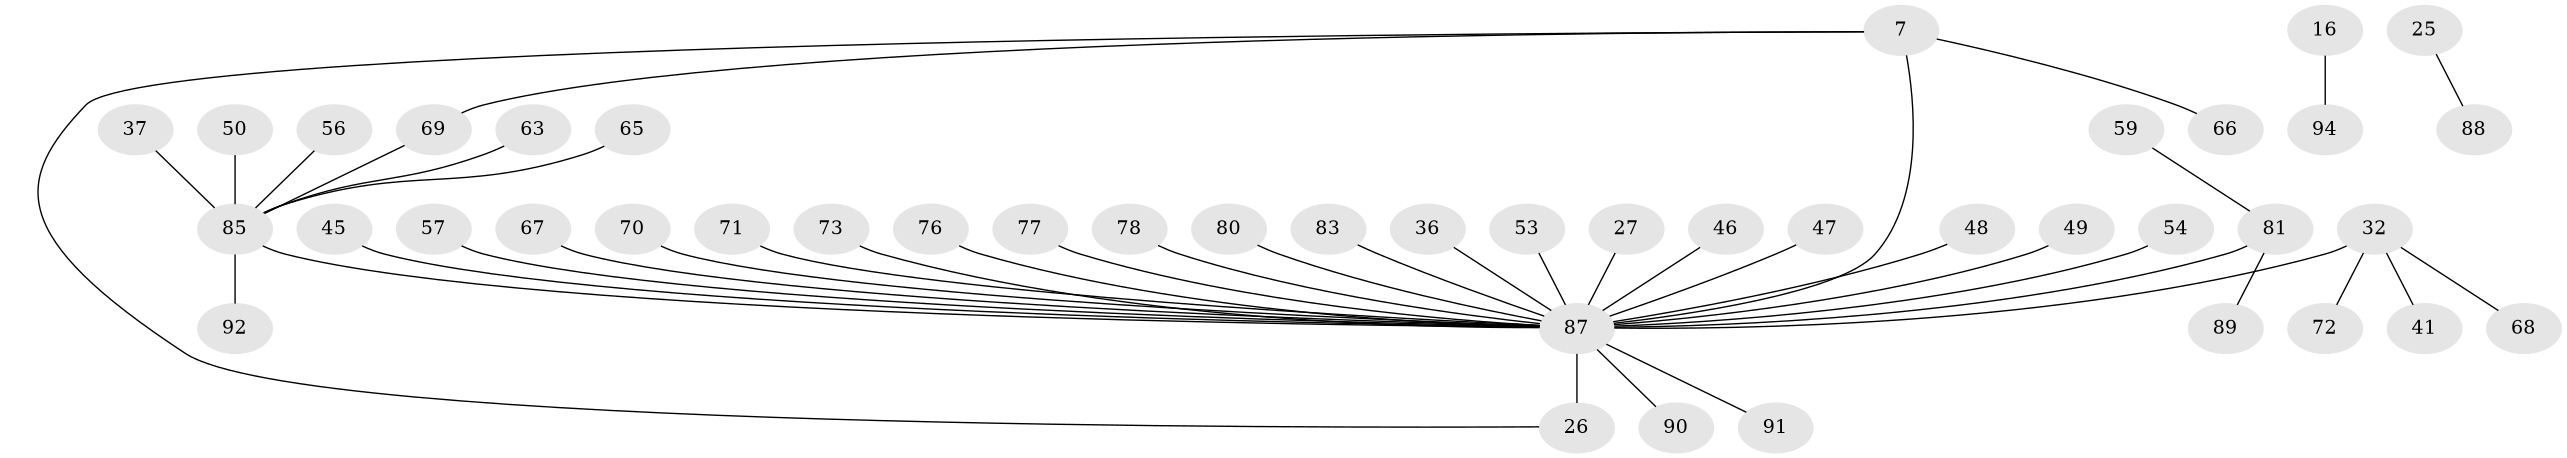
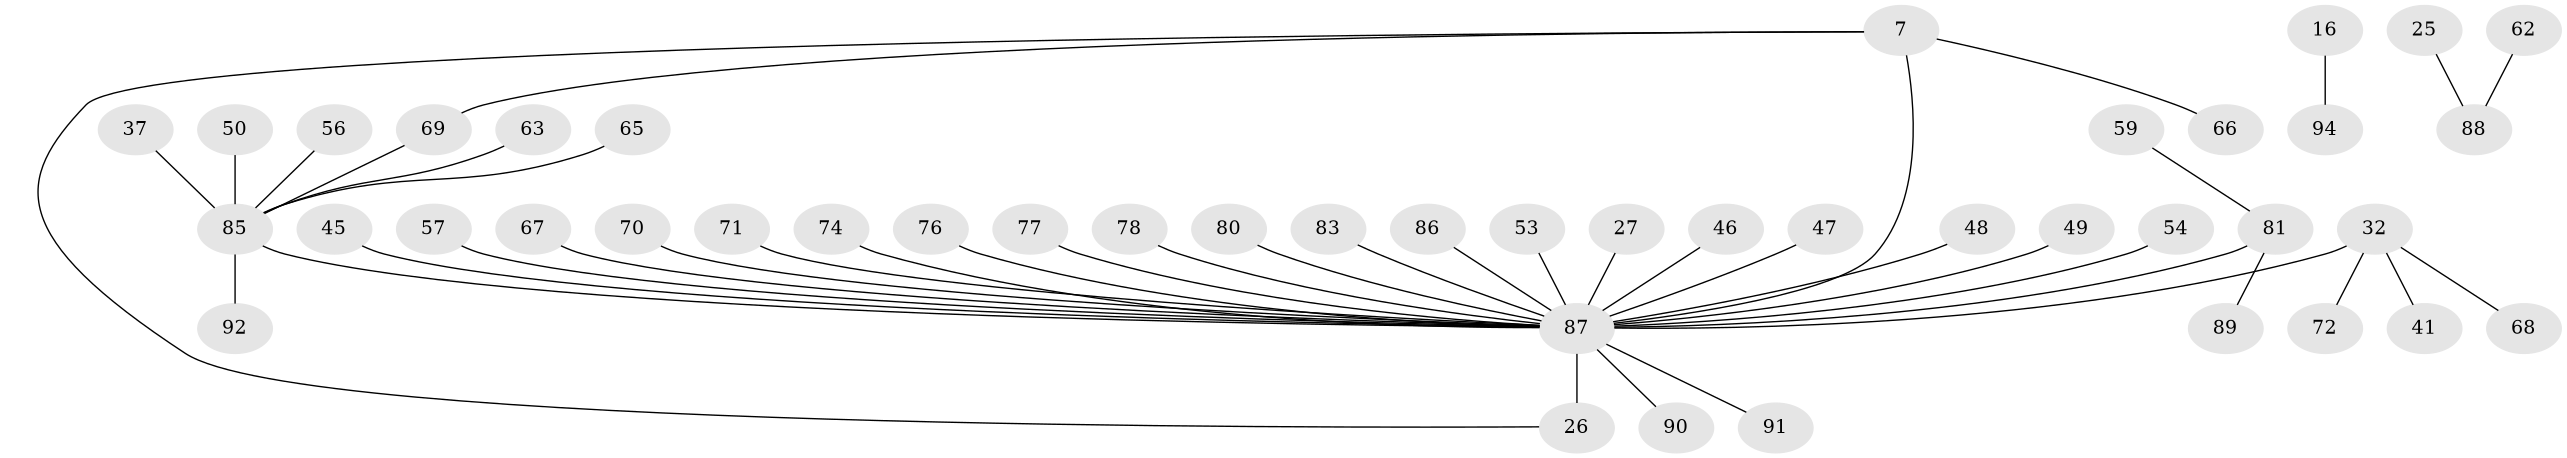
node "62": added
node "73": label "73" -> "74"
node "36": label "36" -> "86"
